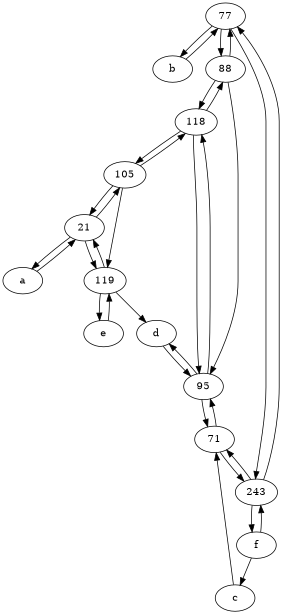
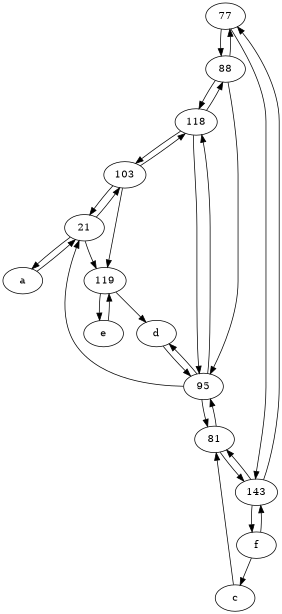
node "b": removed
node "105": label "105" -> "103"
edge "119" -> "21": now "95" -> "21"
node "71": label "71" -> "81"
node "243": label "243" -> "143"
